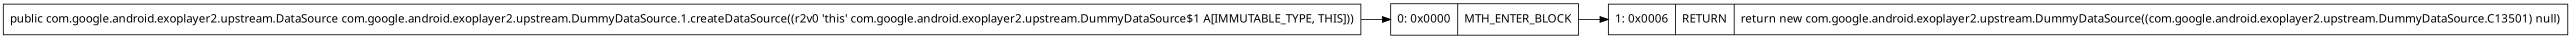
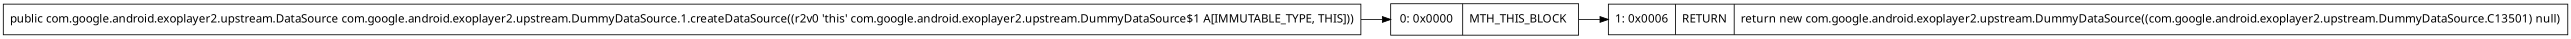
node "0: 0x0000": text "MTH_ENTER_BLOCK" -> "MTH_THIS_BLOCK"
